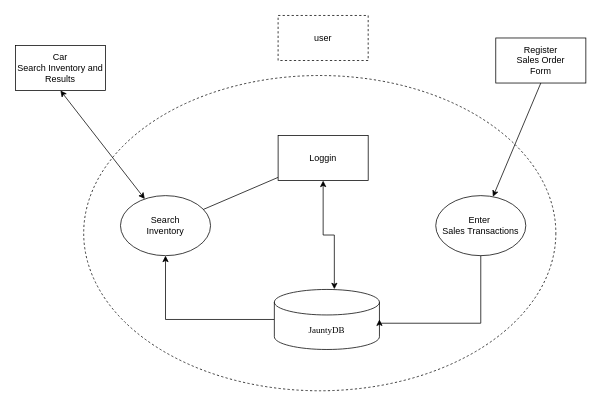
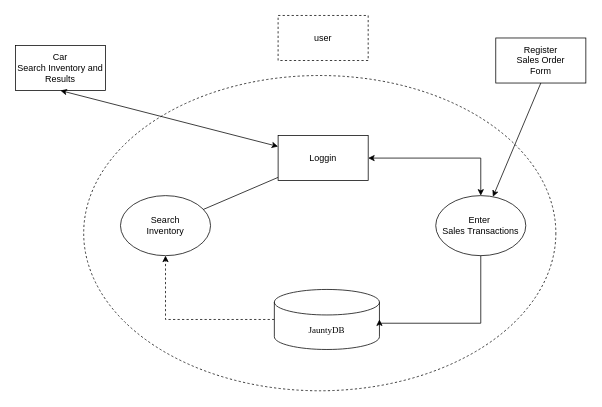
edge "Car Search Inventory and Results" -- "Search Inventory": now "Car Search Inventory and Results" -- "Loggin"
edge "Loggin" -- "JauntyDB": now "Loggin" -- "Enter Sales Transactions"
edge "JauntyDB" -> "Search Inventory": style solid -> dashed
